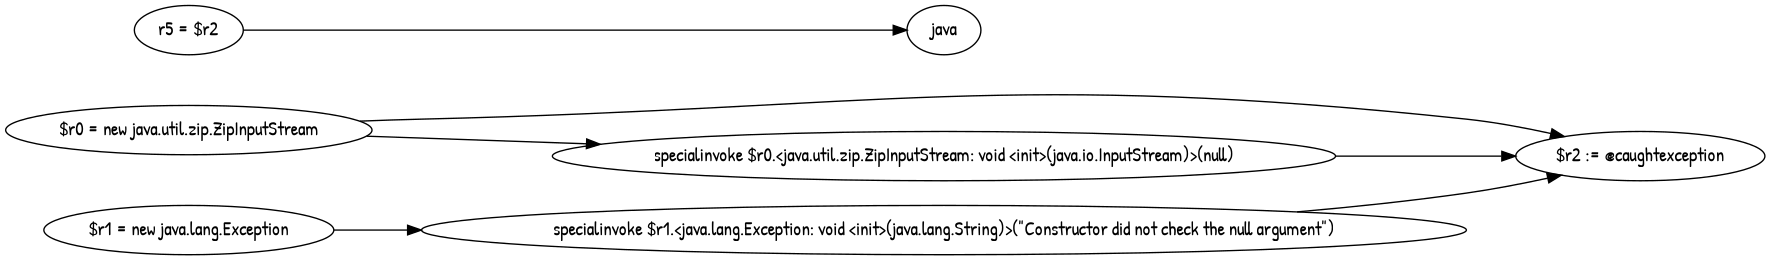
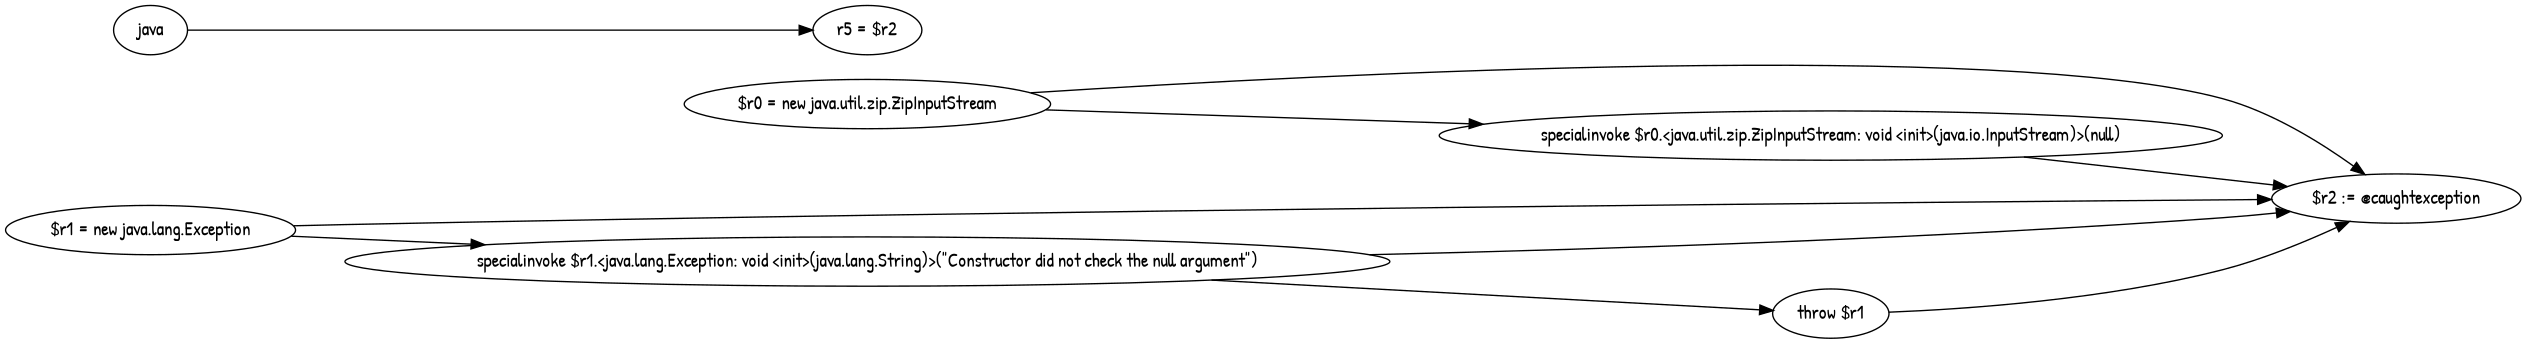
edge "r5 = $r2" -> "java": reversed
edge "$r1 = new java.lang.Exception" -> "$r2 := @caughtexception": added
node "throw $r1": added
